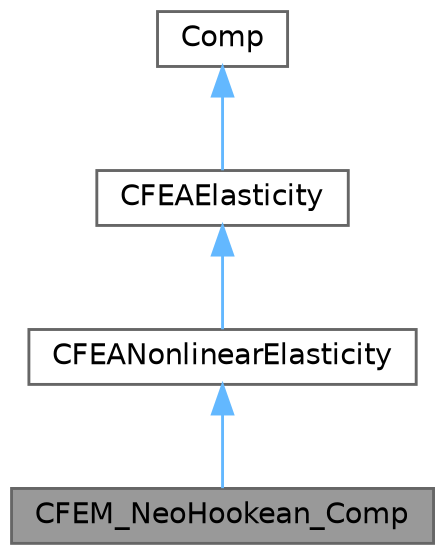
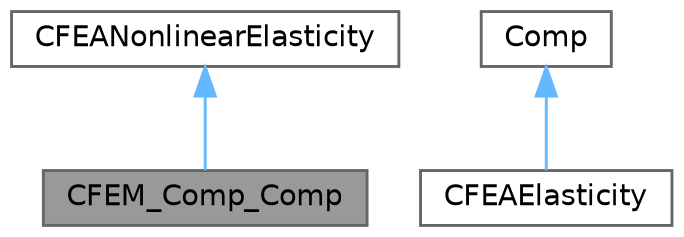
edge "CFEANonlinearElasticity" -> "CFEAElasticity": removed
node "CFEM_NeoHookean_Comp": label "CFEM_NeoHookean_Comp" -> "CFEM_Comp_Comp"
